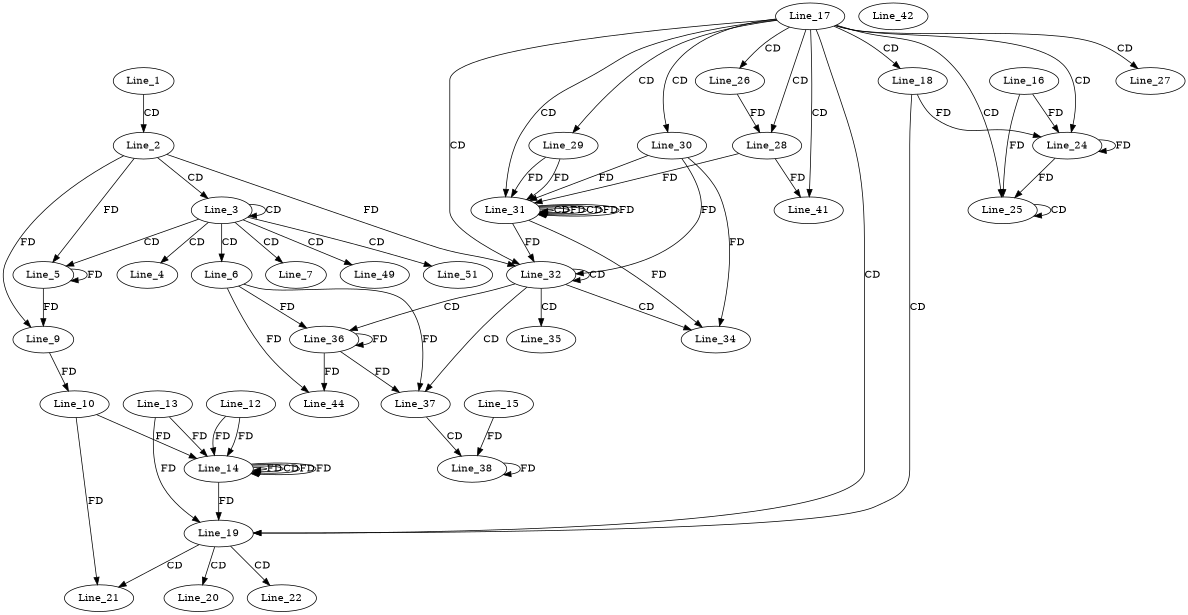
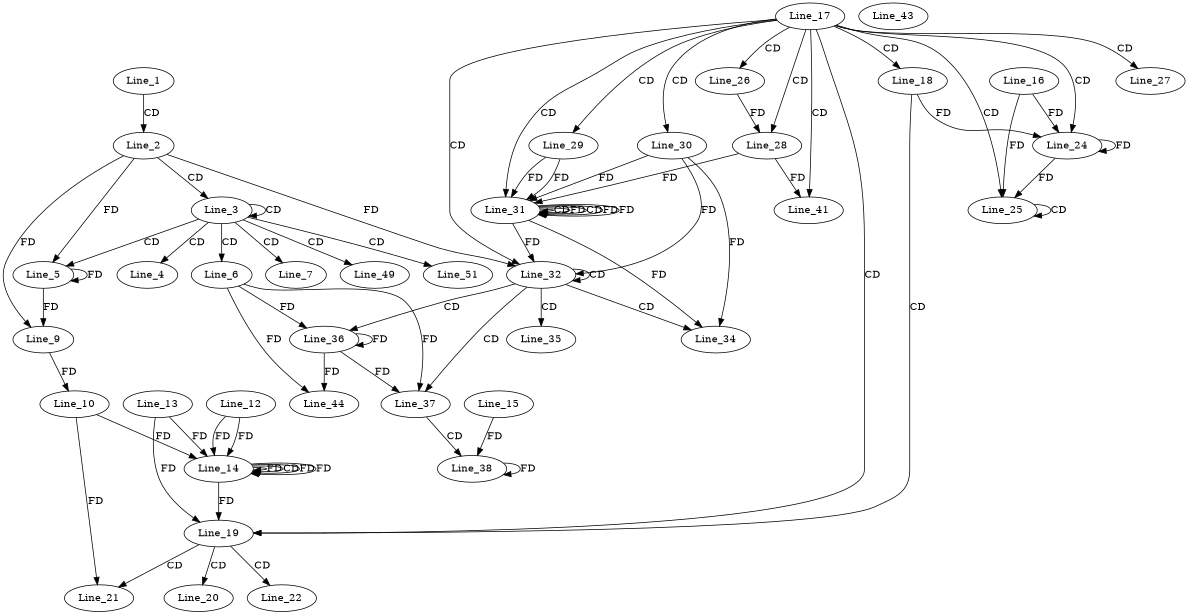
node "Line_42": label "Line_42" -> "Line_43"
